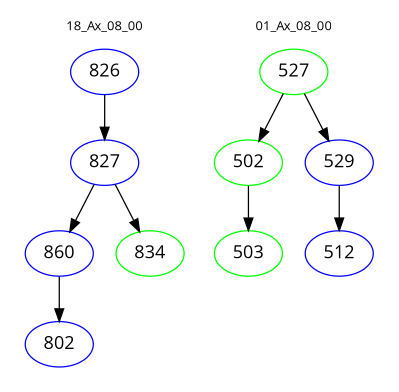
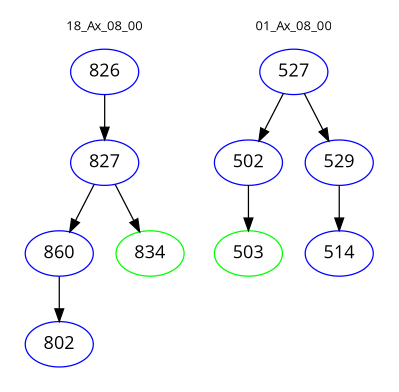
node "527": color green -> blue
node "502": color green -> blue
node "512": label "512" -> "514"
